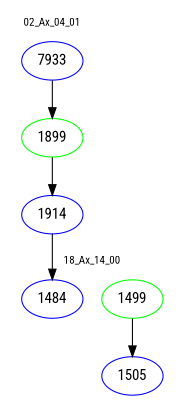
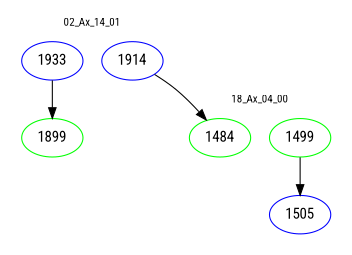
cluster "02_Ax_04_01": label "02_Ax_04_01" -> "02_Ax_14_01"
node "7933": label "7933" -> "1933"
edge "1899" -> "1914": removed
cluster "18_Ax_14_00": label "18_Ax_14_00" -> "18_Ax_04_00"
node "1484": color blue -> green
